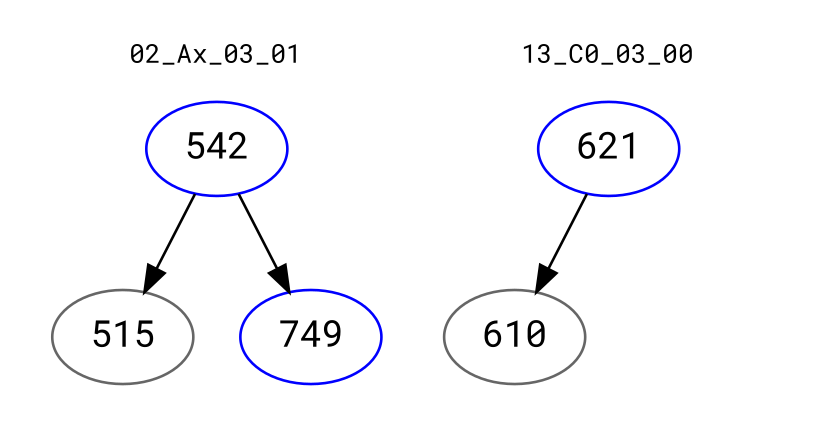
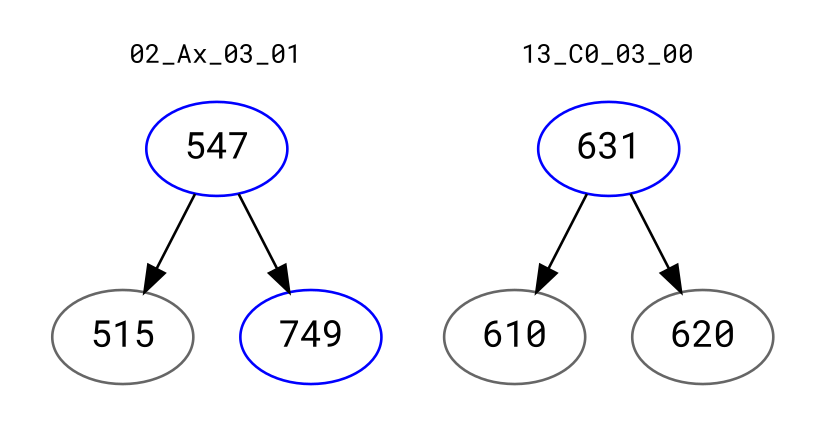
node "542": label "542" -> "547"
node "621": label "621" -> "631"
node "620": added
